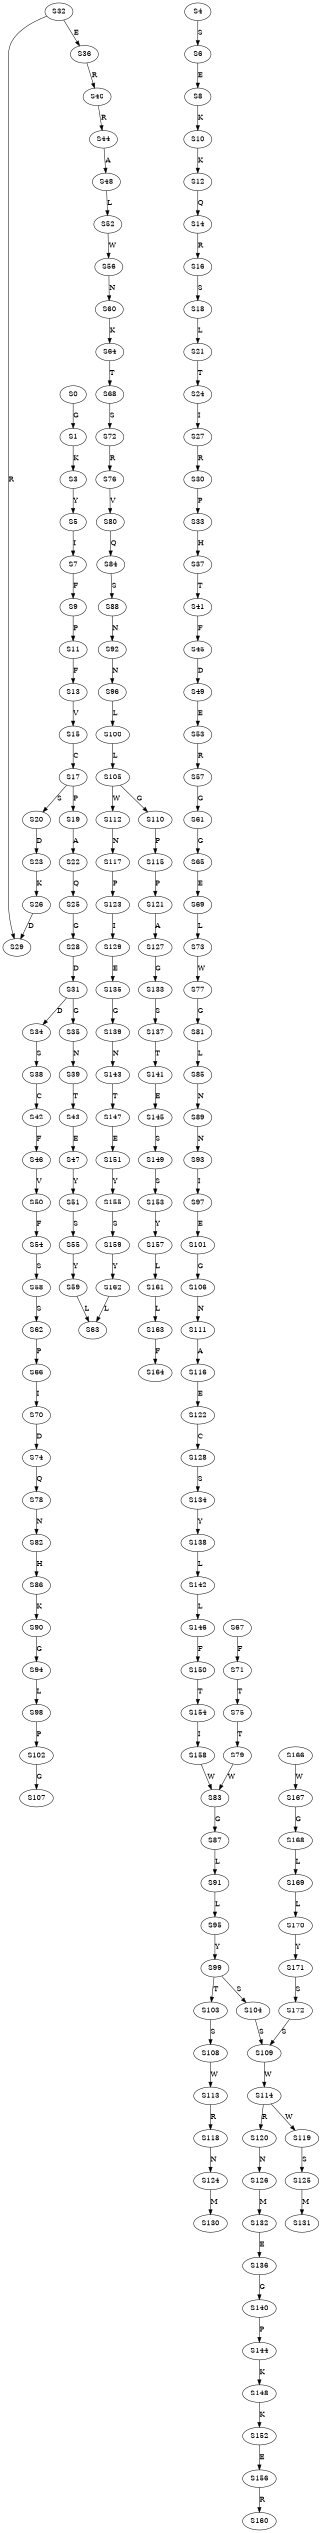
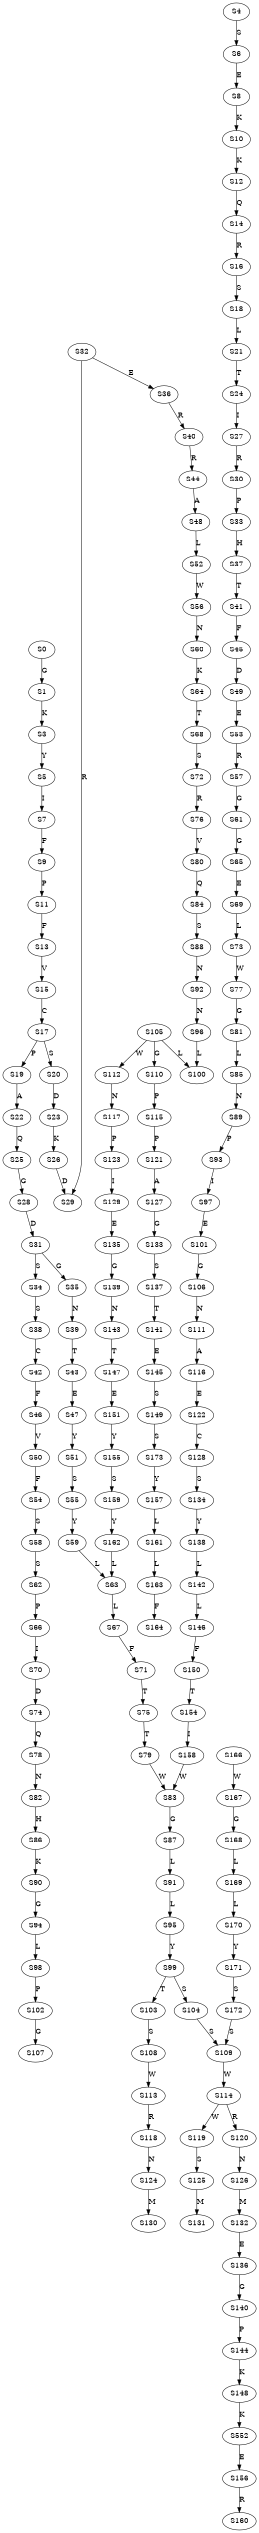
edge "S100" -> "S105": reversed
edge "S31" -> "S34": label "D" -> "S"
edge "S89" -> "S93": label "N" -> "P"
node "S153": label "S153" -> "S173"
edge "S63" -> "S67": added, label "L"
node "S152": label "S152" -> "S552"
